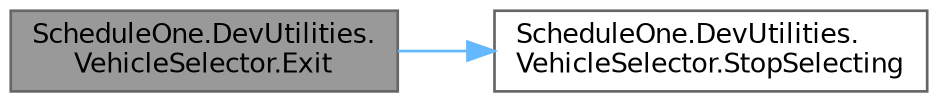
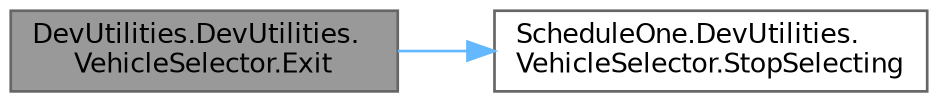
node "ScheduleOne.DevUtilities. VehicleSelector.Exit": label "ScheduleOne.DevUtilities. VehicleSelector.Exit" -> "DevUtilities.DevUtilities. VehicleSelector.Exit"
